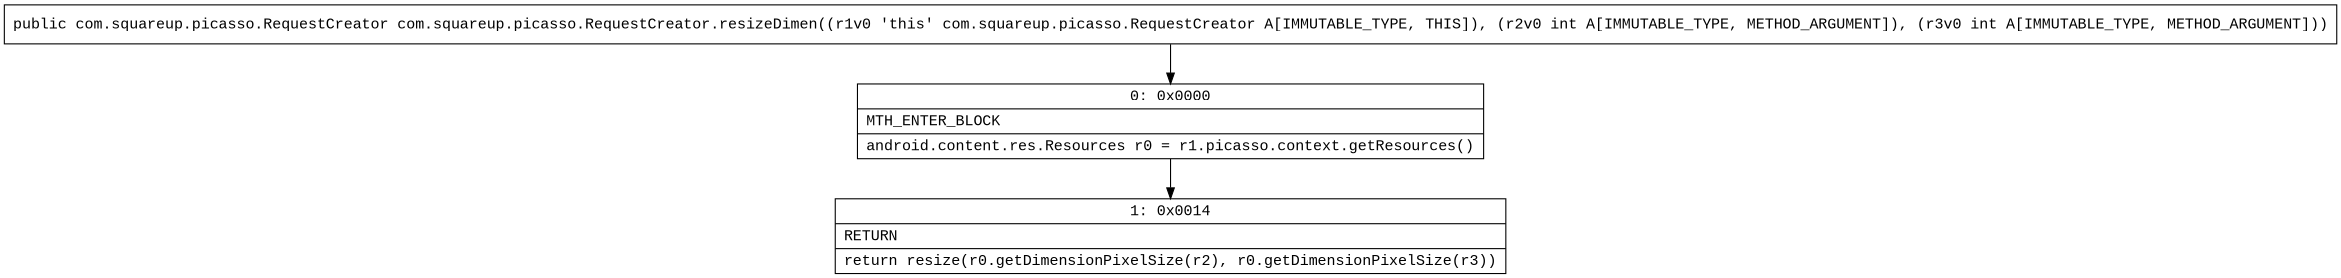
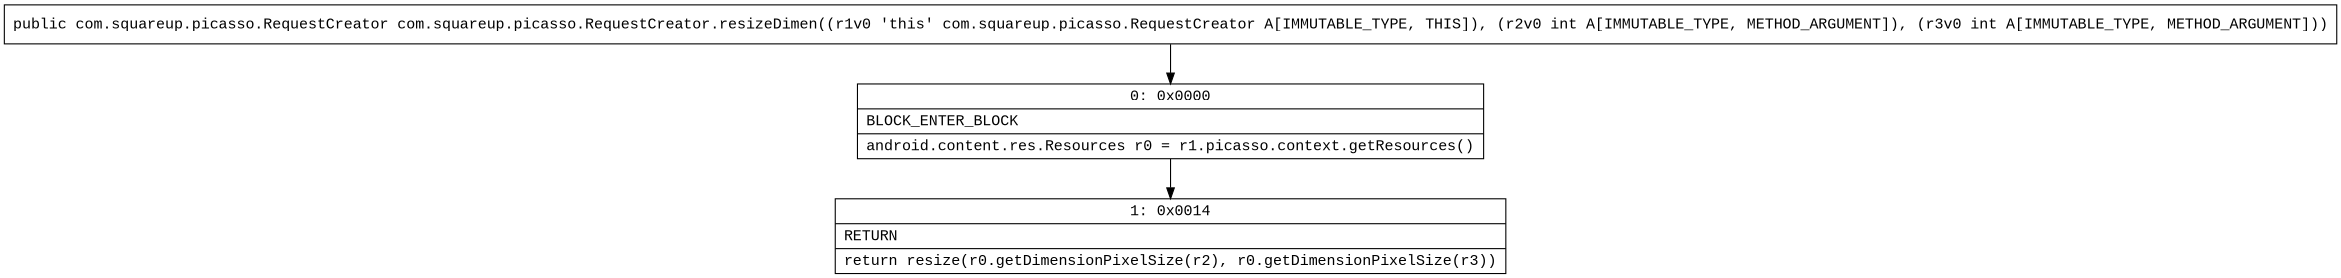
node "0: 0x0000": text "MTH_ENTER_BLOCK" -> "BLOCK_ENTER_BLOCK"
